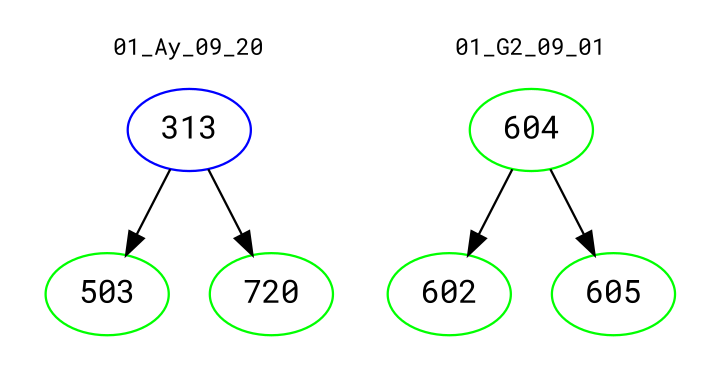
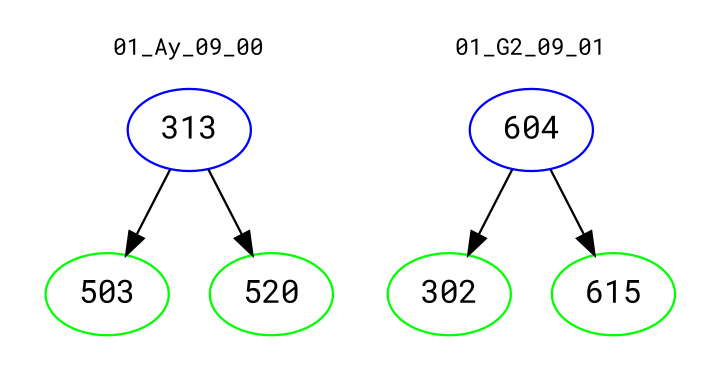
cluster "01_Ay_09_20": label "01_Ay_09_20" -> "01_Ay_09_00"
node "604": color green -> blue
node "720": label "720" -> "520"
node "602": label "602" -> "302"
node "605": label "605" -> "615"
